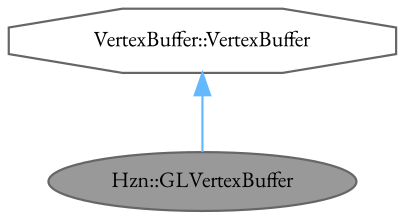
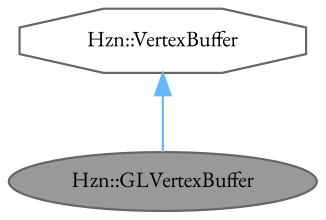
node "VertexBuffer::VertexBuffer": label "VertexBuffer::VertexBuffer" -> "Hzn::VertexBuffer"
